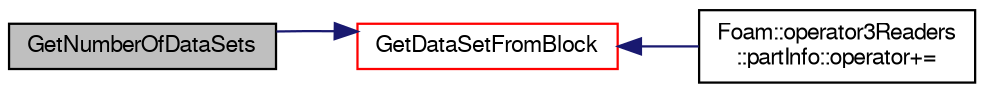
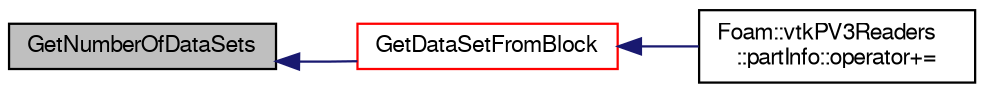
edge "GetNumberOfDataSets" -> "GetDataSetFromBlock": reversed
node "Foam::operator3Readers ::partInfo::operator+=": label "Foam::operator3Readers ::partInfo::operator+=" -> "Foam::vtkPV3Readers ::partInfo::operator+="
